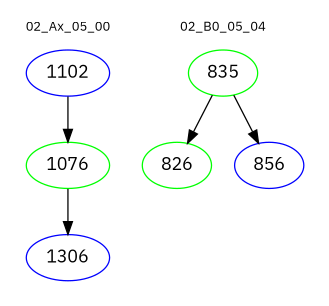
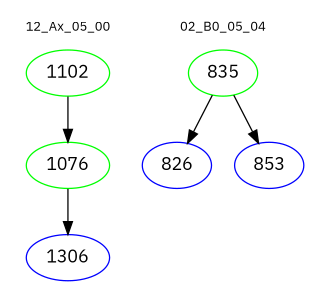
cluster "02_Ax_05_00": label "02_Ax_05_00" -> "12_Ax_05_00"
node "1102": color blue -> green
node "826": color green -> blue
node "856": label "856" -> "853"
